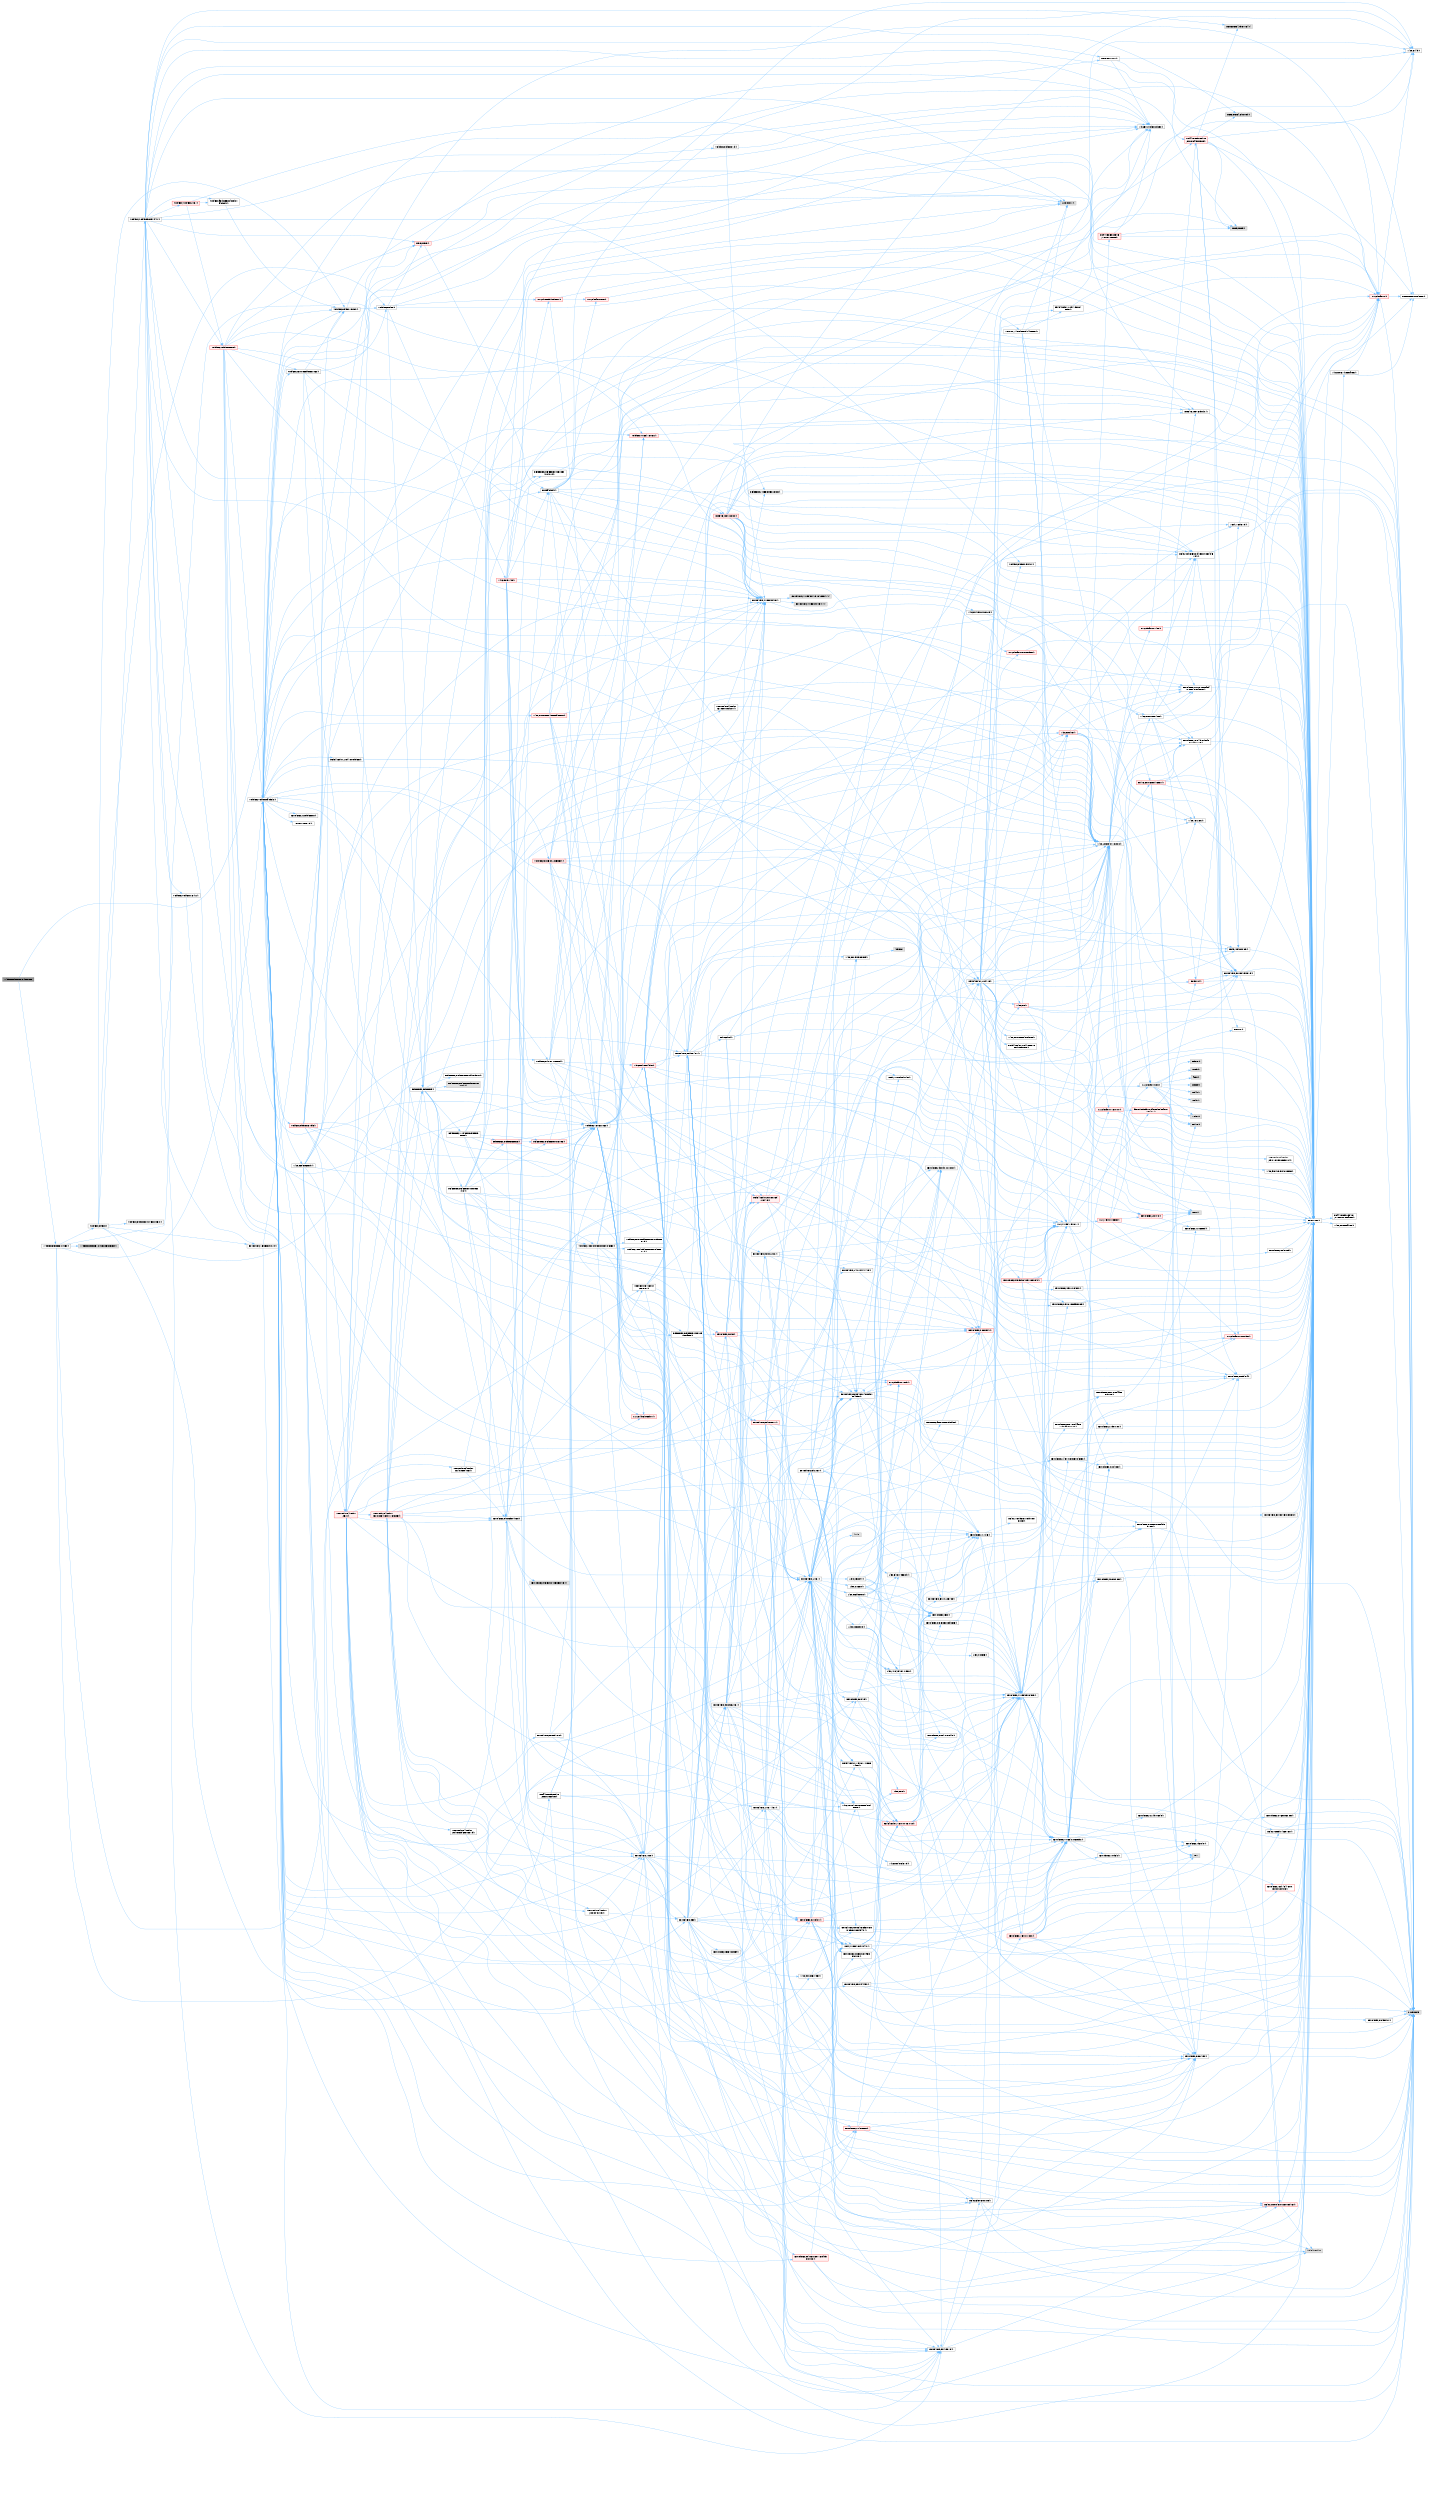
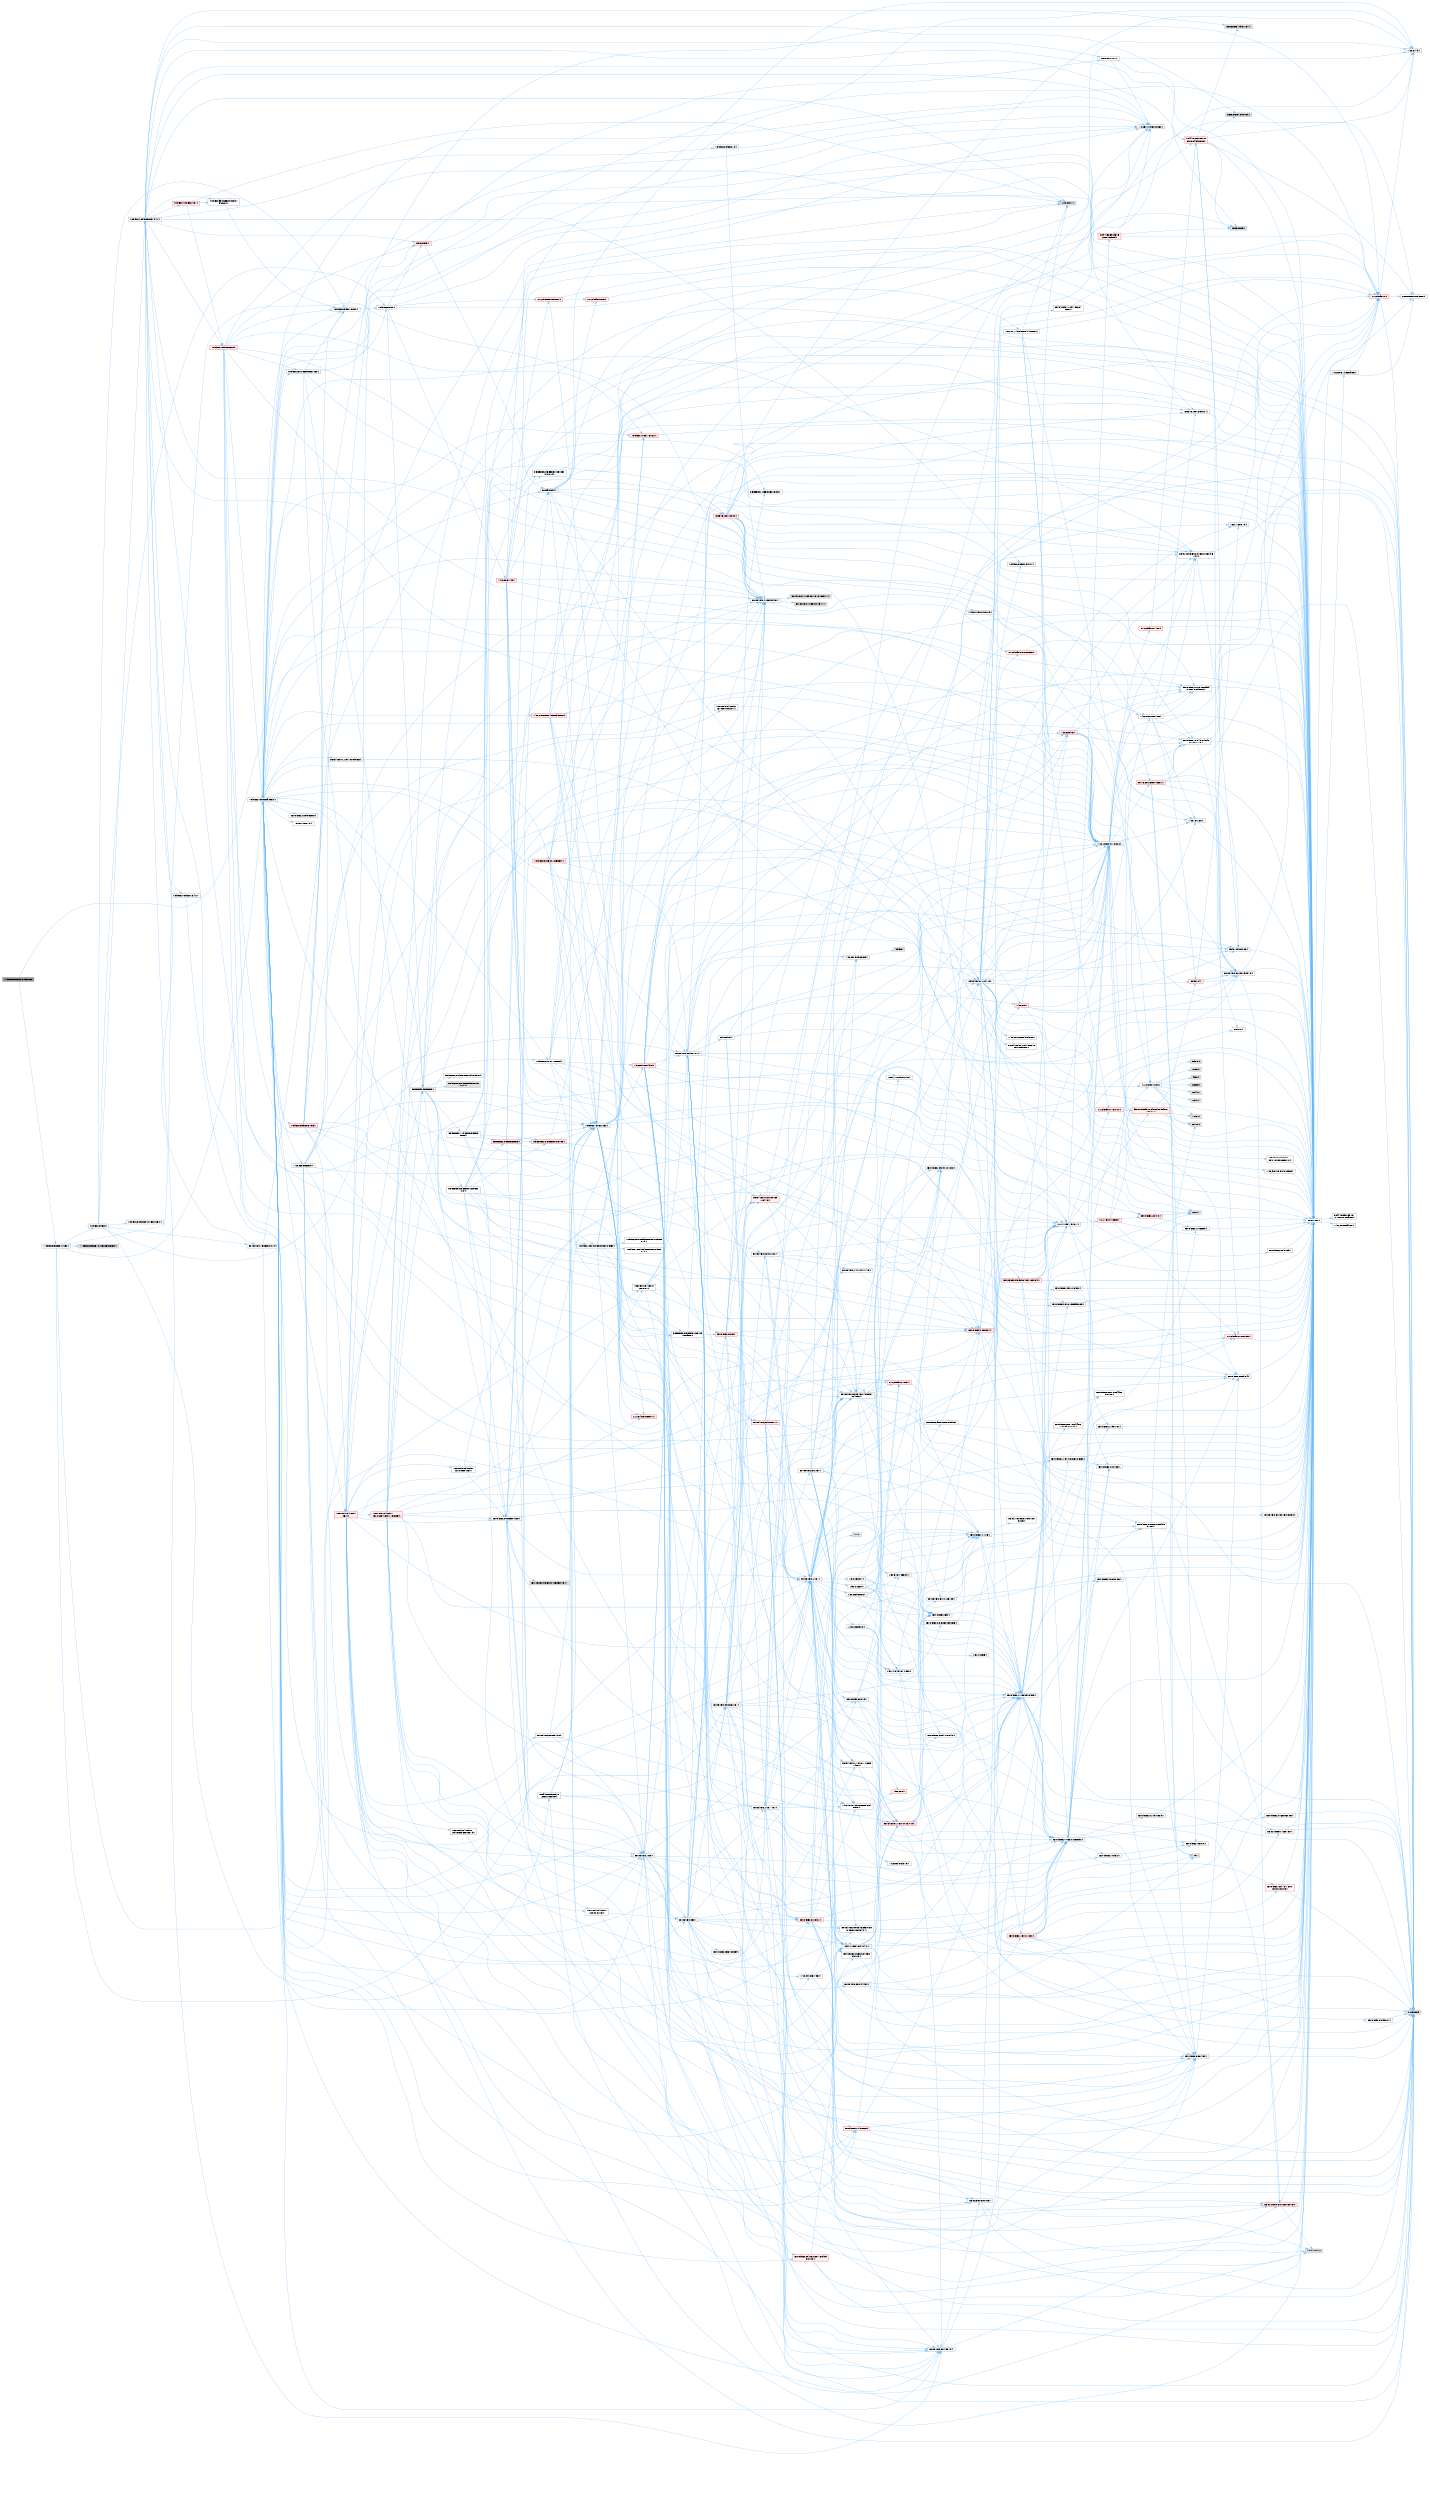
node "ProfilingDebugging /MemoryTrace.h": label "ProfilingDebugging /MemoryTrace.h" -> "ProfilingDebugging /RetainedRef.h"
edge "Memory/VirtualStackAllocator.h" -> "Serialization/ArchiveCook Data.h": now "Memory/VirtualStackAllocator.h" -> "HAL/Platform.h"
edge "Internationalization /StringTableCoreFwd.h" -> "Templates/SharedPointer.h": now "Containers/Set.h" -> "Templates/SharedPointer.h"
